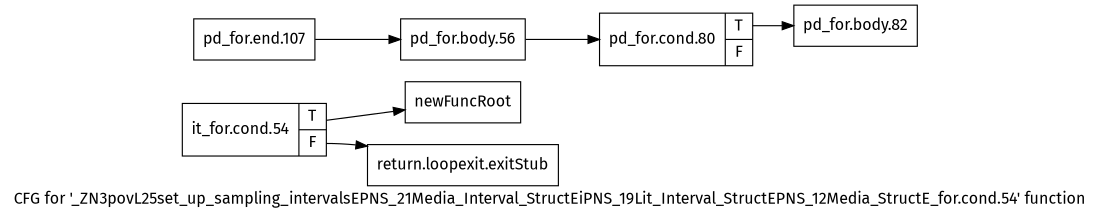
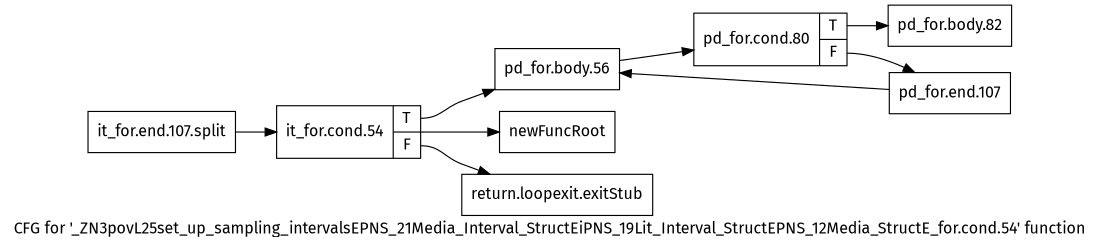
edge "pd_for.cond.80" -> "pd_for.end.107": added
edge "it_for.cond.54" -> "pd_for.body.56": added
node "it_for.end.107.split": added
